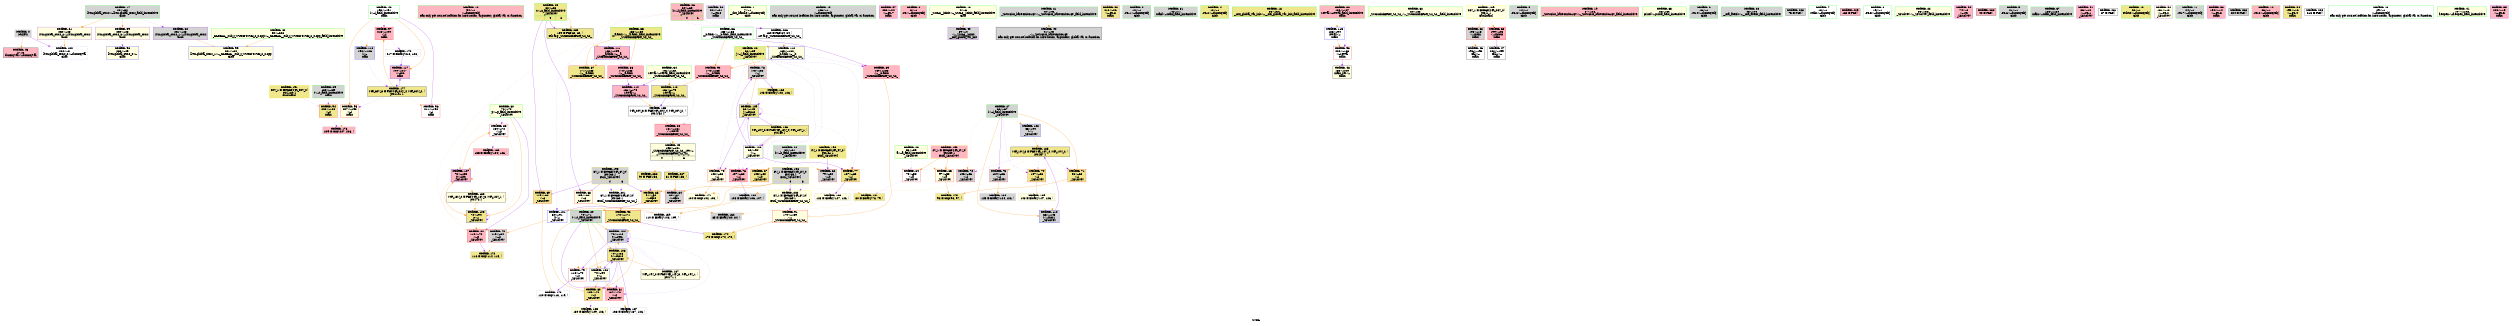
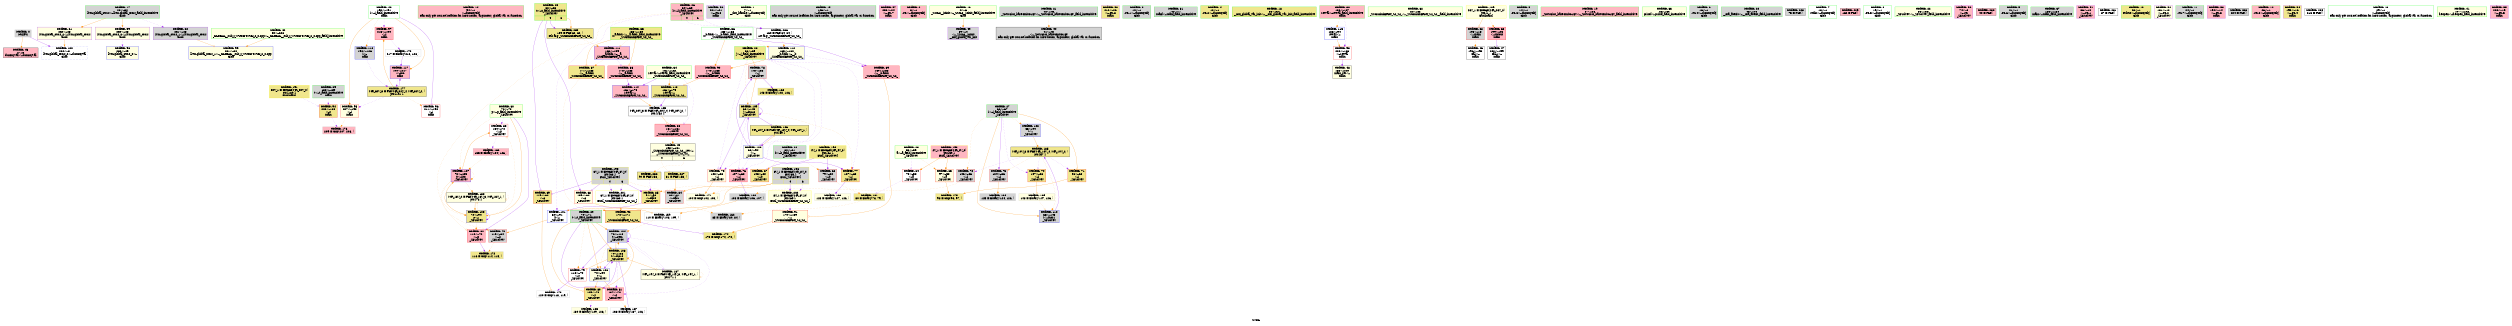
edge "NodeID: 194" -> "NodeID: 67": added
